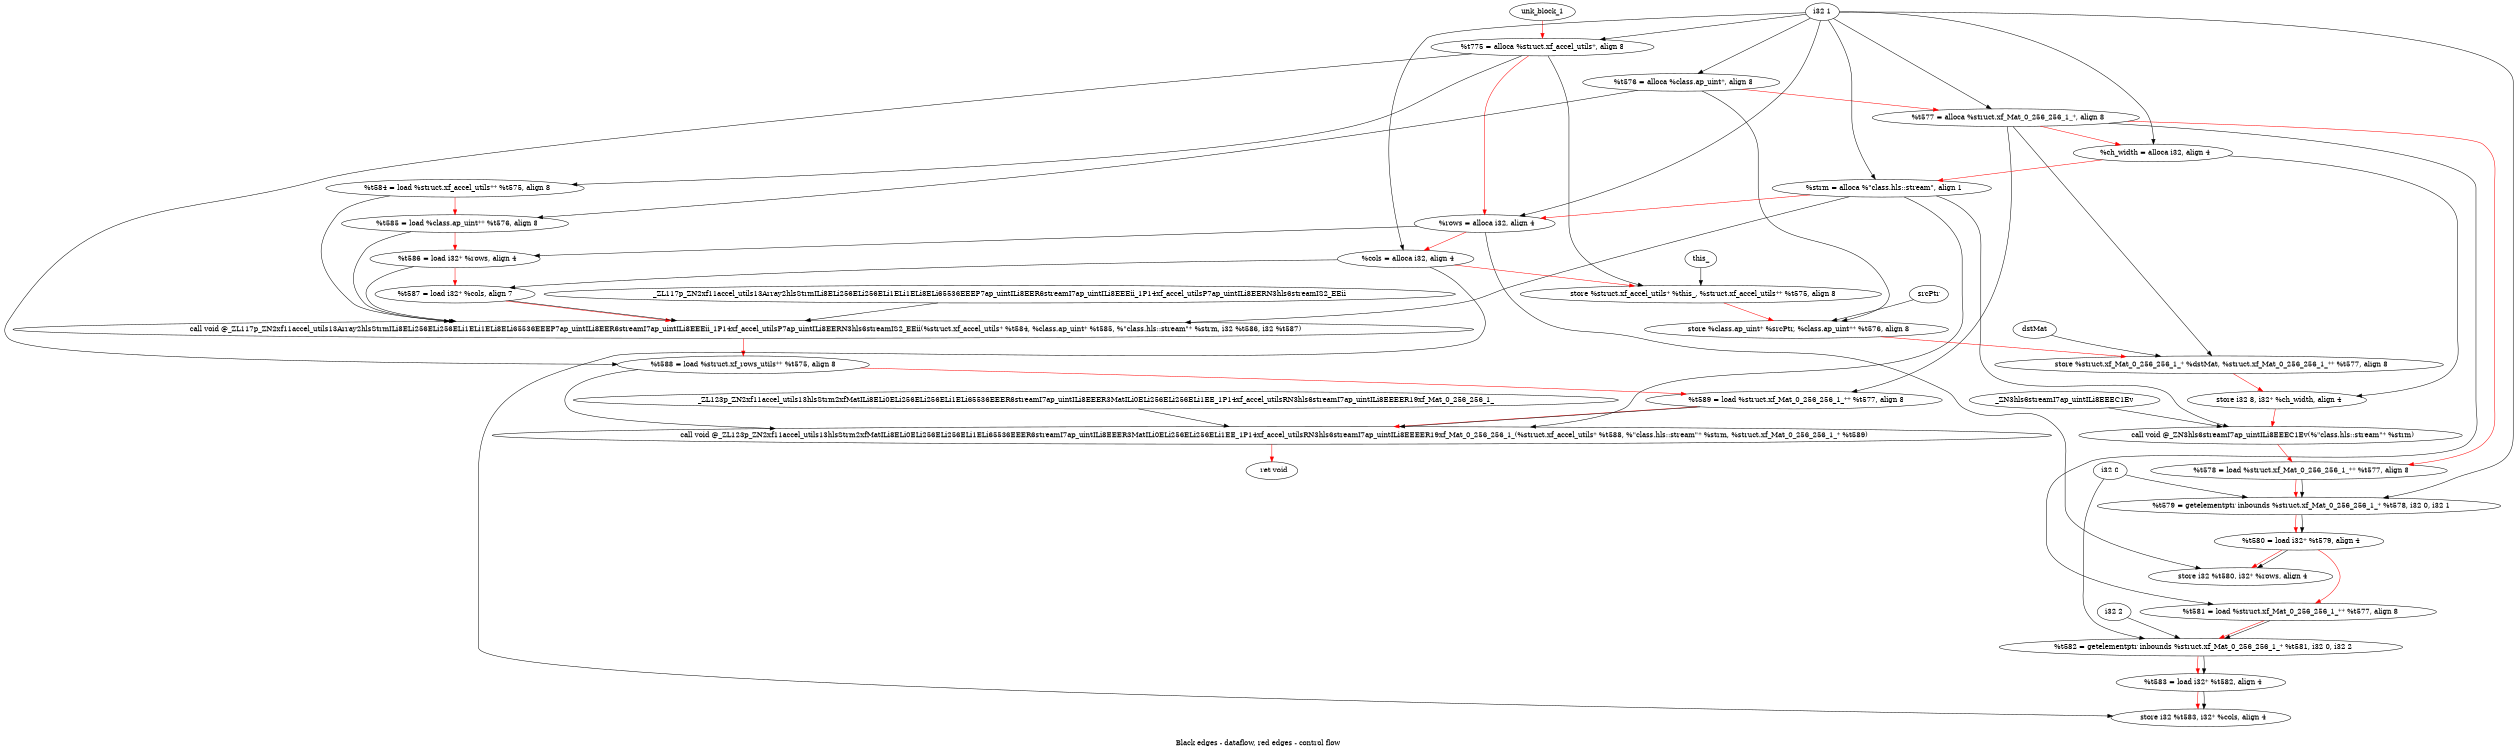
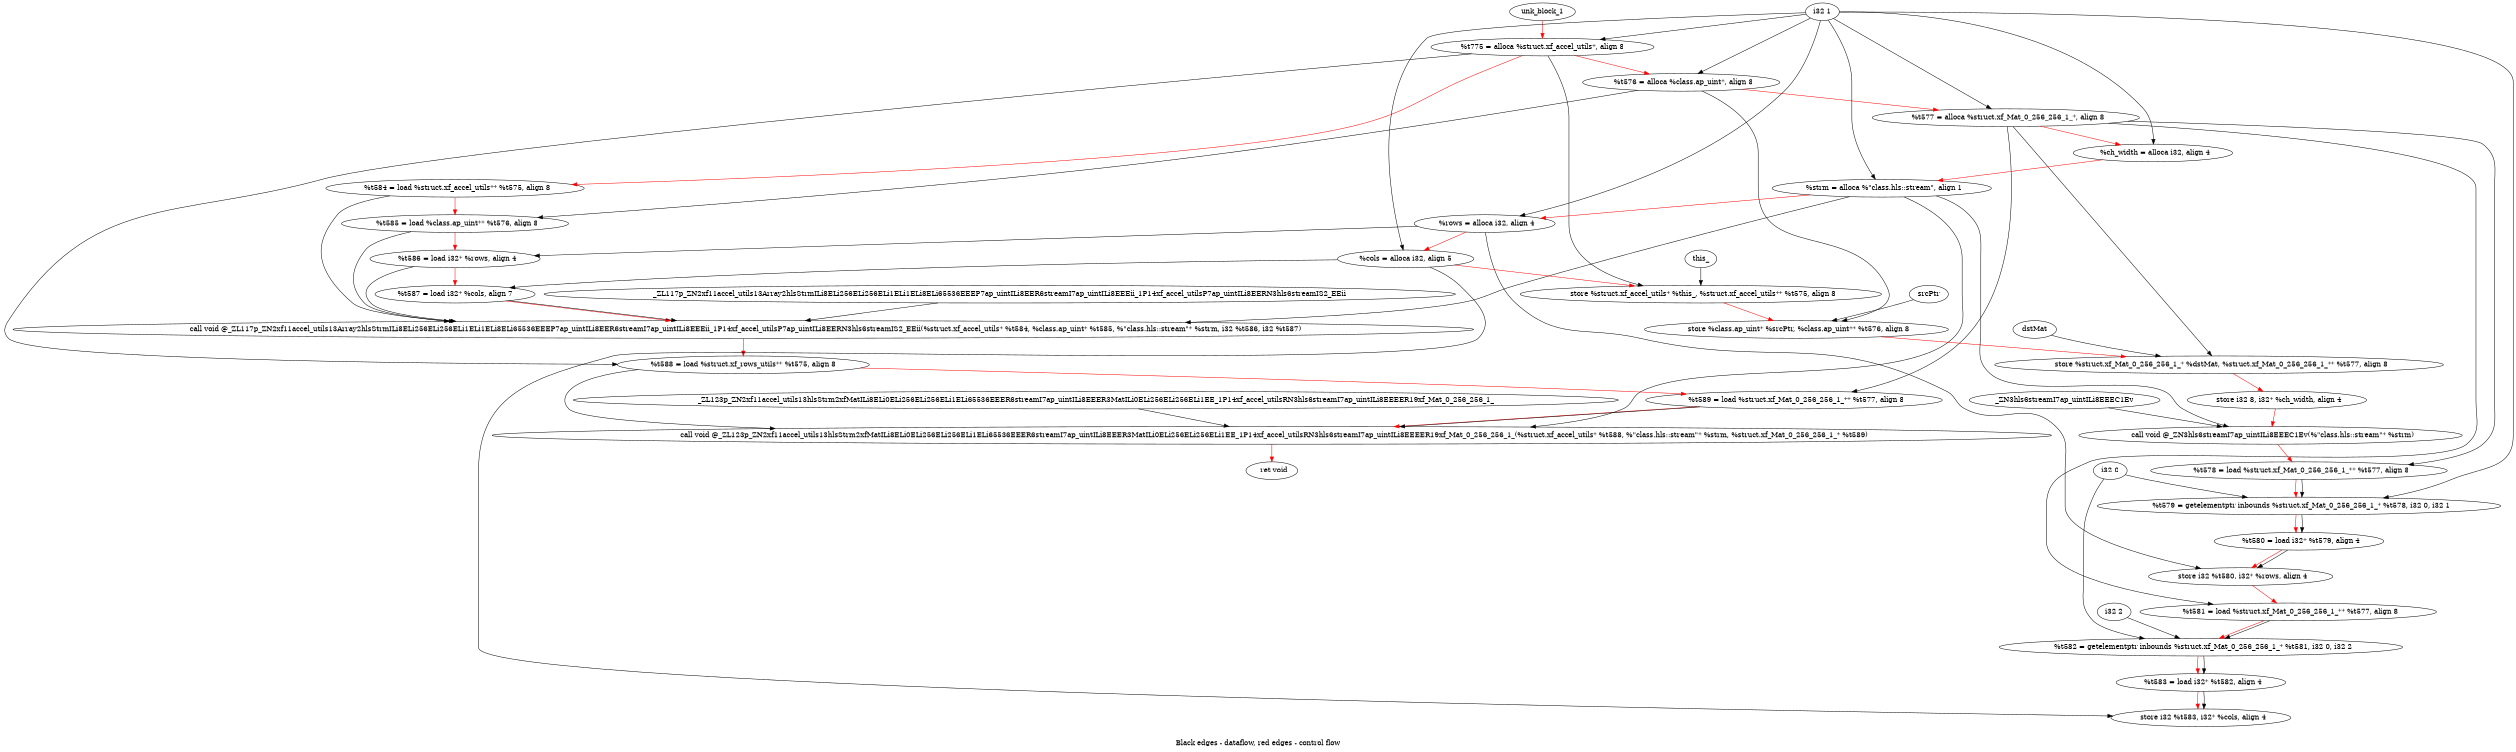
edge "%t775 = alloca %struct.xf_accel_utils*, align 8" -> "%rows = alloca i32, align 4": now "%t775 = alloca %struct.xf_accel_utils*, align 8" -> "%t576 = alloca %class.ap_uint*, align 8"
edge "%t577 = alloca %struct.xf_Mat_0_256_256_1_*, align 8" -> "%t578 = load %struct.xf_Mat_0_256_256_1_** %t577, align 8": color red -> black
edge "%t775 = alloca %struct.xf_accel_utils*, align 8" -> "%t584 = load %struct.xf_accel_utils** %t575, align 8": color black -> red
edge "%ch_width = alloca i32, align 4" -> "store i32 8, i32* %ch_width, align 4": removed
node "%cols = alloca i32, align 4": label "%cols = alloca i32, align 4" -> "%cols = alloca i32, align 5"
edge "%t580 = load i32* %t579, align 4" -> "%t581 = load %struct.xf_Mat_0_256_256_1_** %t577, align 8": now "store i32 %t580, i32* %rows, align 4" -> "%t581 = load %struct.xf_Mat_0_256_256_1_** %t577, align 8"
